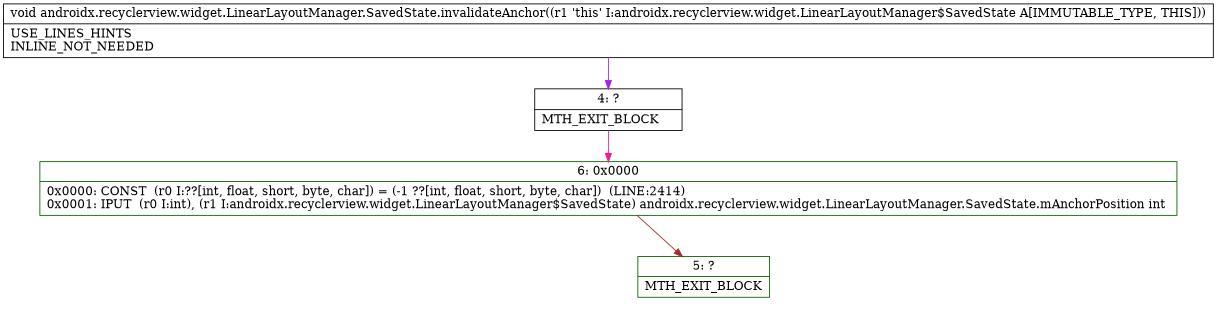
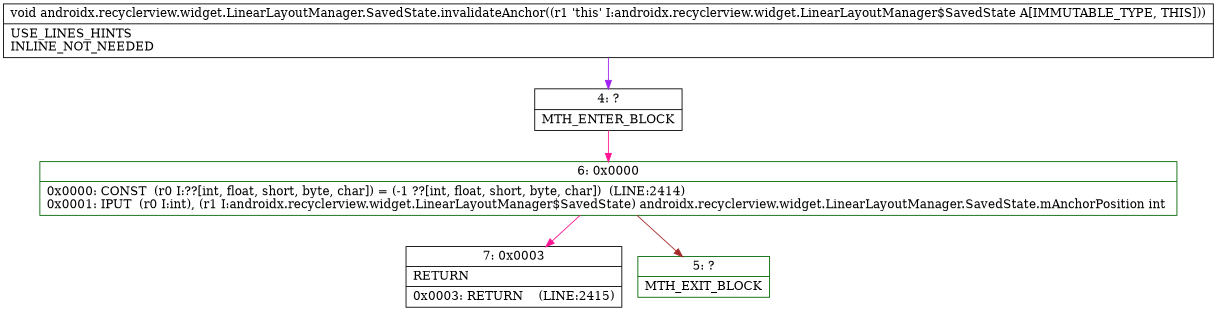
node "4: ?": text "MTH_EXIT_BLOCK" -> "MTH_ENTER_BLOCK"
node "7: 0x0003": added
